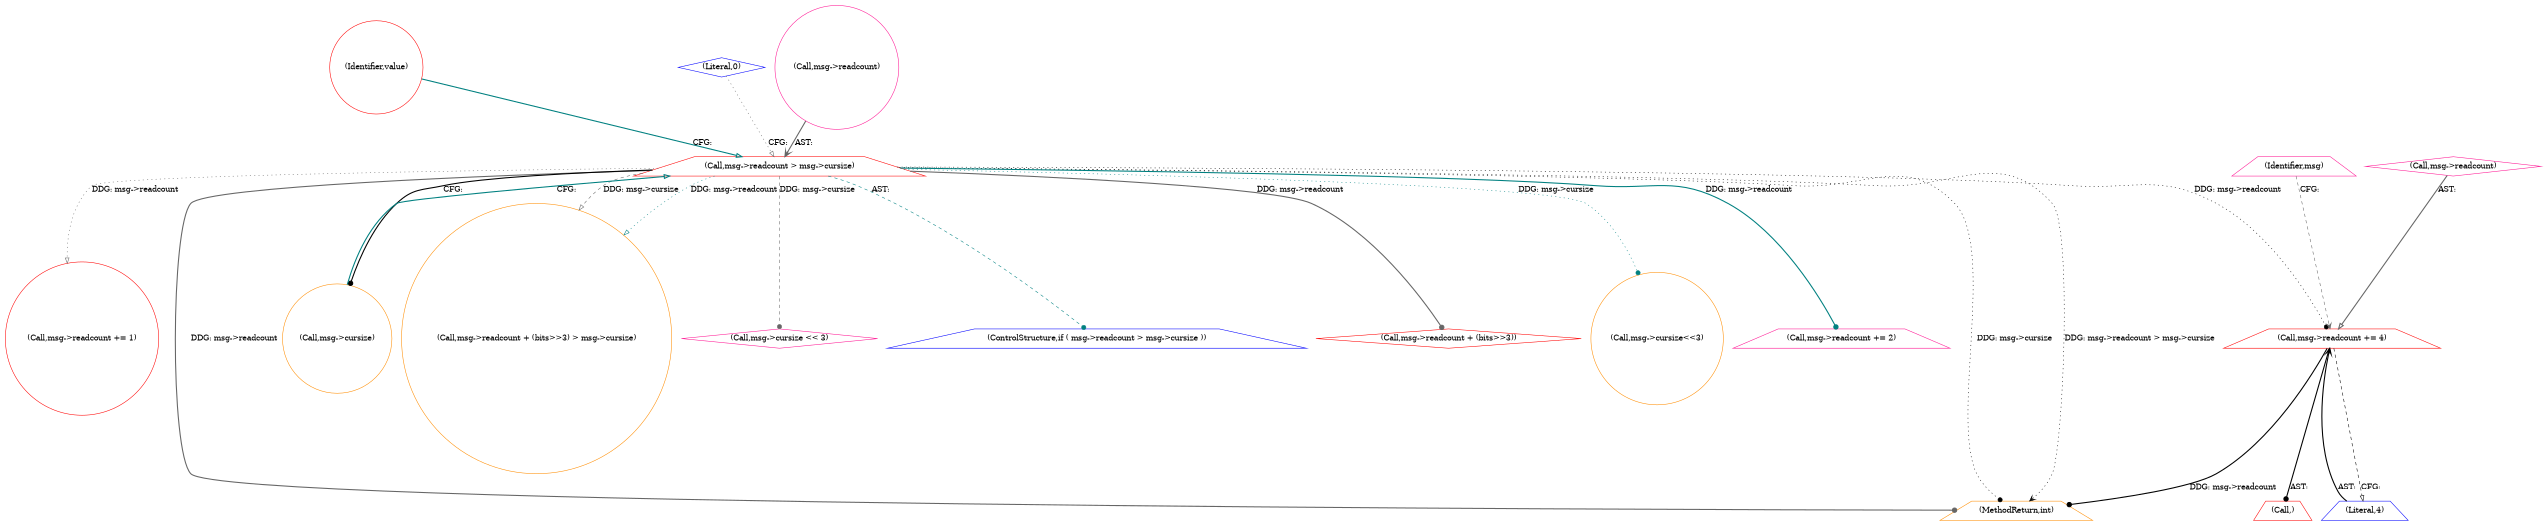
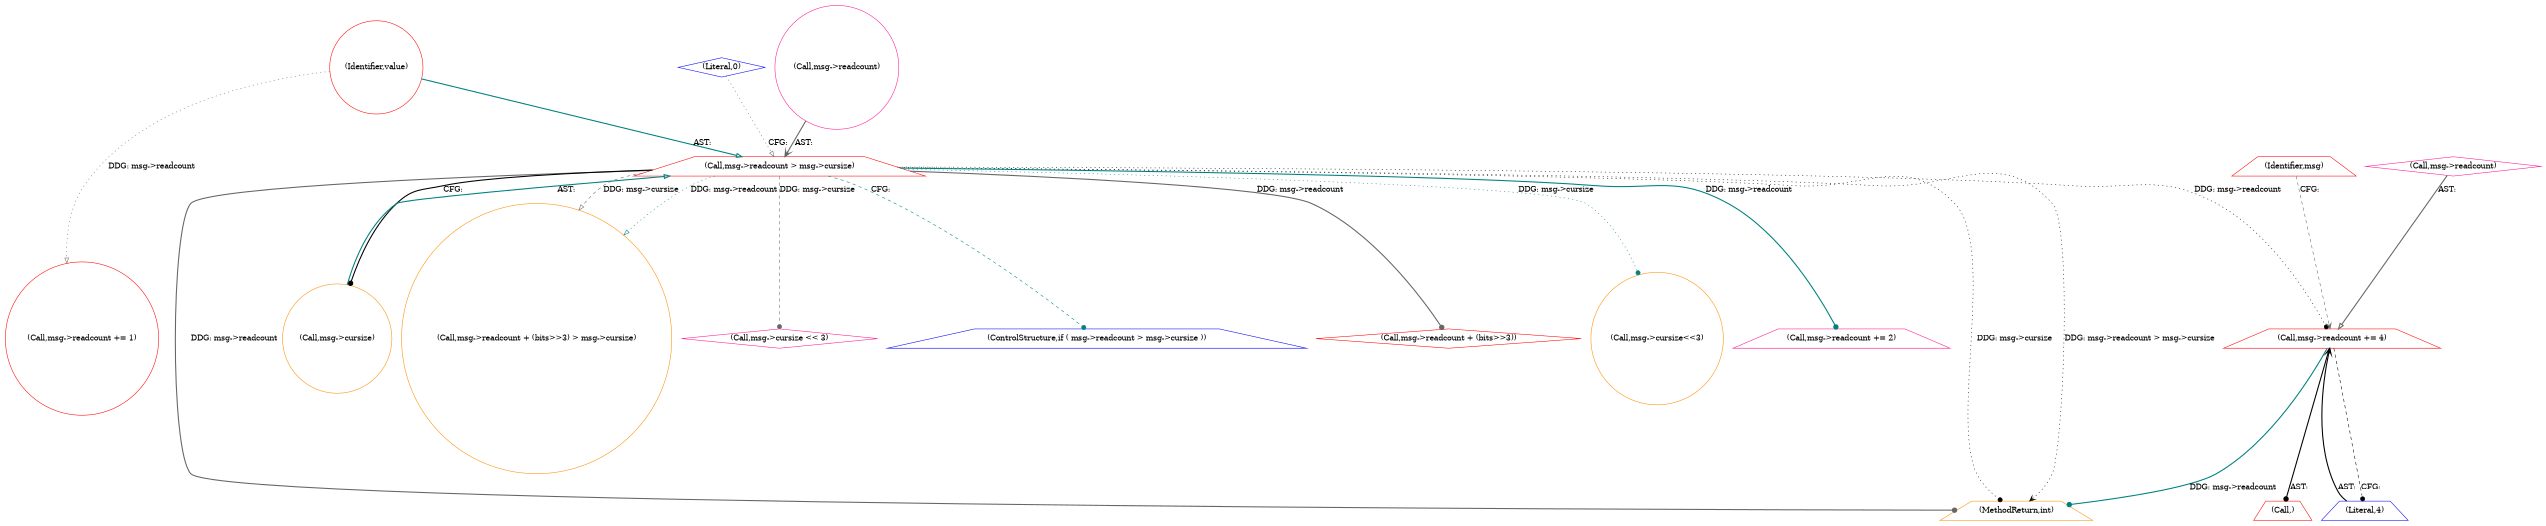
edge "(Identifier,value)" -> "(Call,msg->readcount > msg->cursize)": label "CFG: " -> "AST: "
node "(Identifier,msg)": color deeppink -> red
edge "(Call,msg->readcount > msg->cursize)" -> "(Call,msg->readcount += 1)": now "(Identifier,value)" -> "(Call,msg->readcount += 1)"
edge "(Call,msg->cursize)" -> "(Call,msg->readcount > msg->cursize)": label "CFG: " -> "AST: "
edge "(Call,msg->readcount > msg->cursize)" -> "(ControlStructure,if ( msg->readcount > msg->cursize ))": label "AST: " -> "CFG: "
edge "(Call,msg->readcount += 4)" -> "(Literal,4)": arrowhead onormal -> dot
edge "(Call,msg->readcount += 4)" -> "(MethodReturn,int)": color black -> teal
